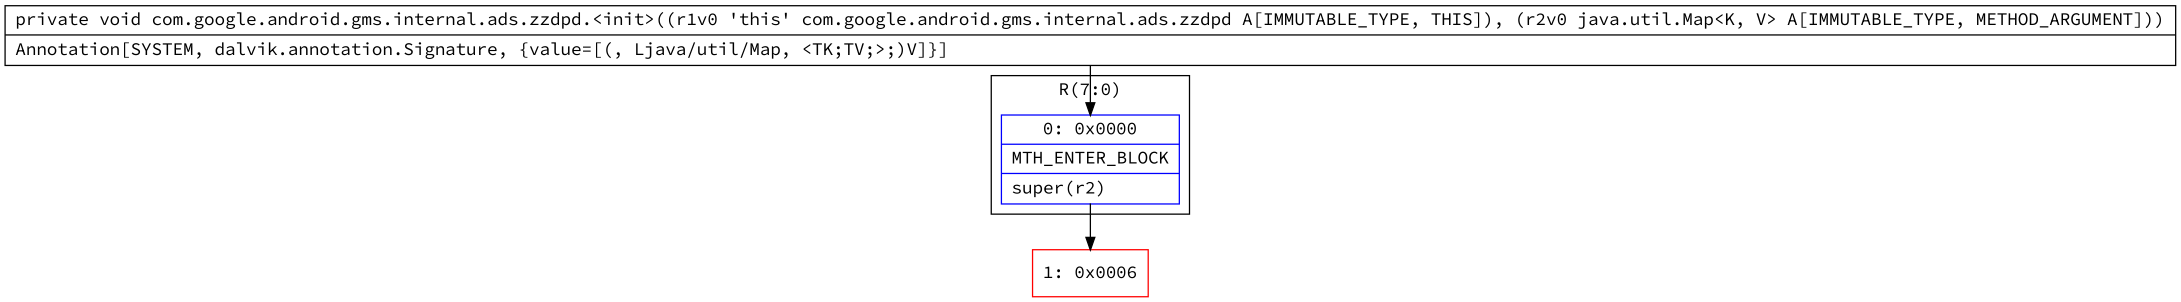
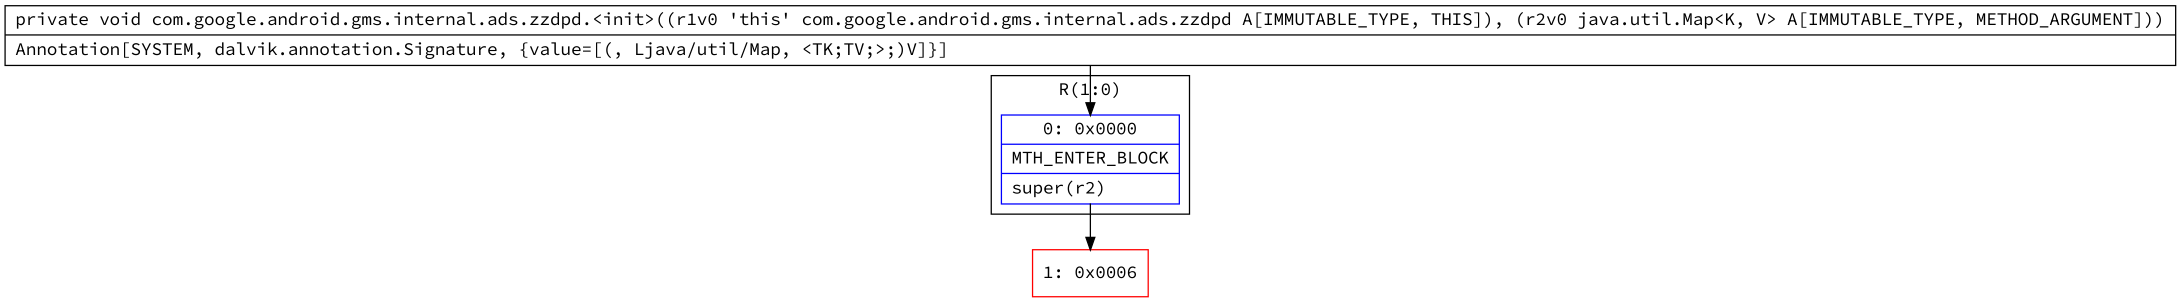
cluster "R(7:0)": label "R(7:0)" -> "R(1:0)"
